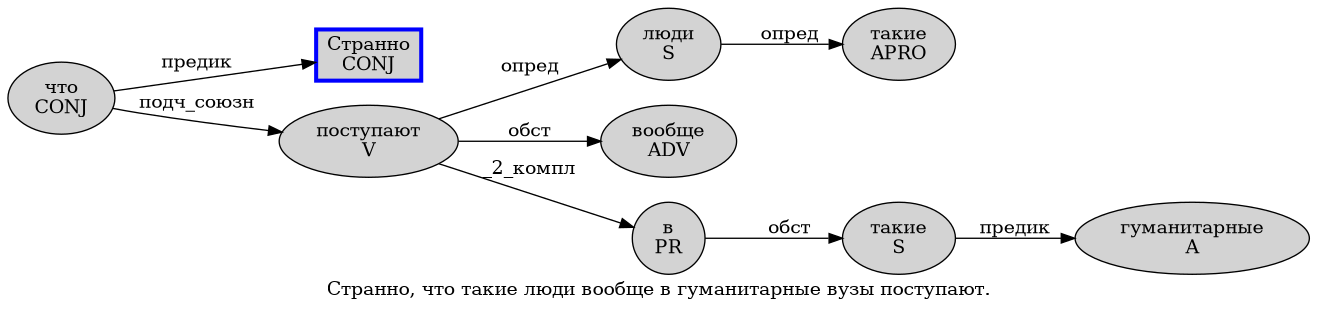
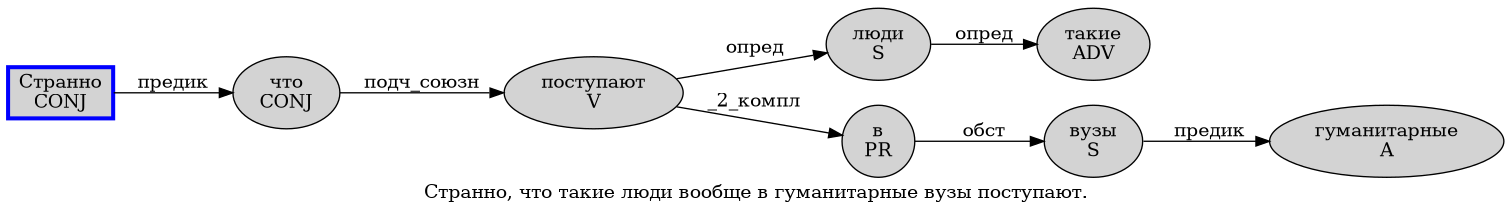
node "такие APRO": label "такие APRO" -> "такие ADV"
edge "что CONJ" -> "Странно CONJ": reversed
node "вообще ADV": removed
node "такие S": label "такие S" -> "вузы S"
